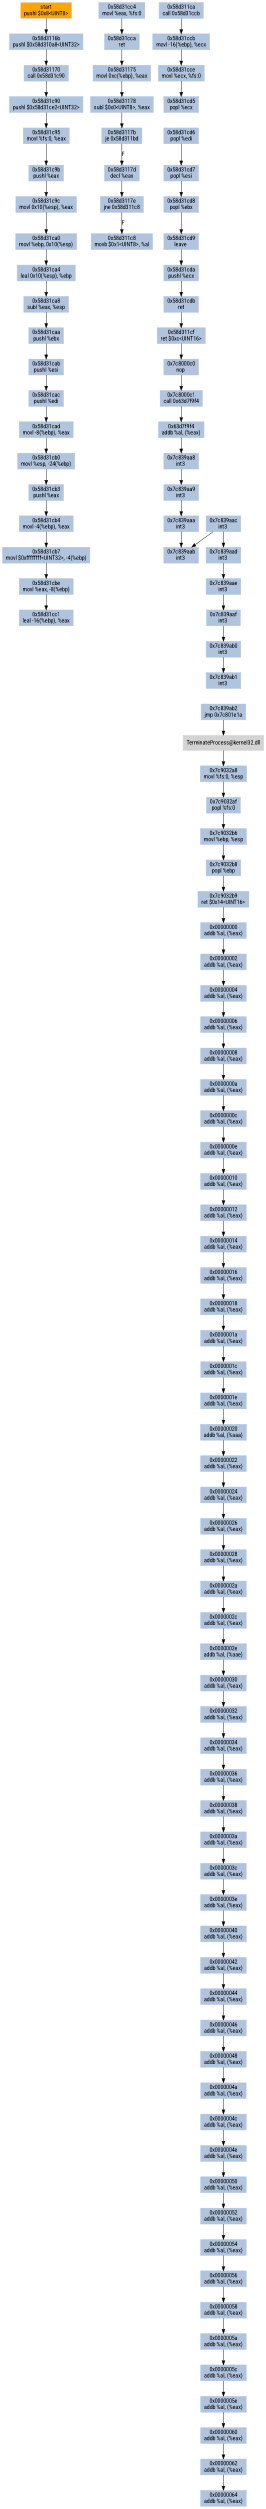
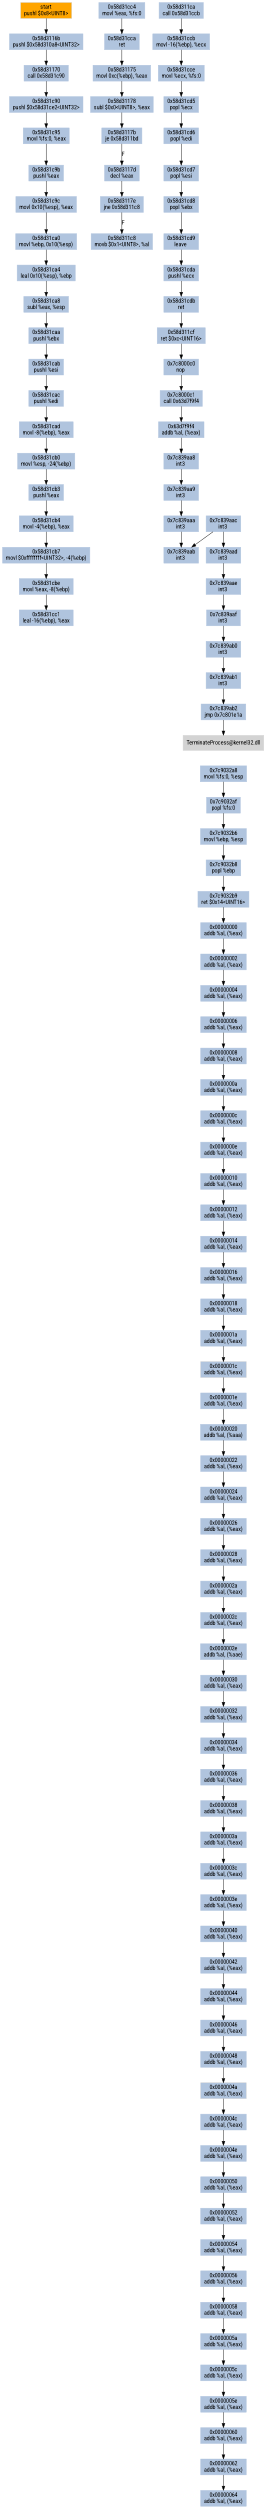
edge "0x58d31cd5 popl %ecx" -> "0x58d31cd6 popl %edi": added
edge "0x7c839ab1 int3" -> "0x7c839ab2 jmp 0x7c801e1a": added
edge "TerminateProcess@kernel32.dll" -> "0x7c9032a8 movl %fs:0, %esp": removed
